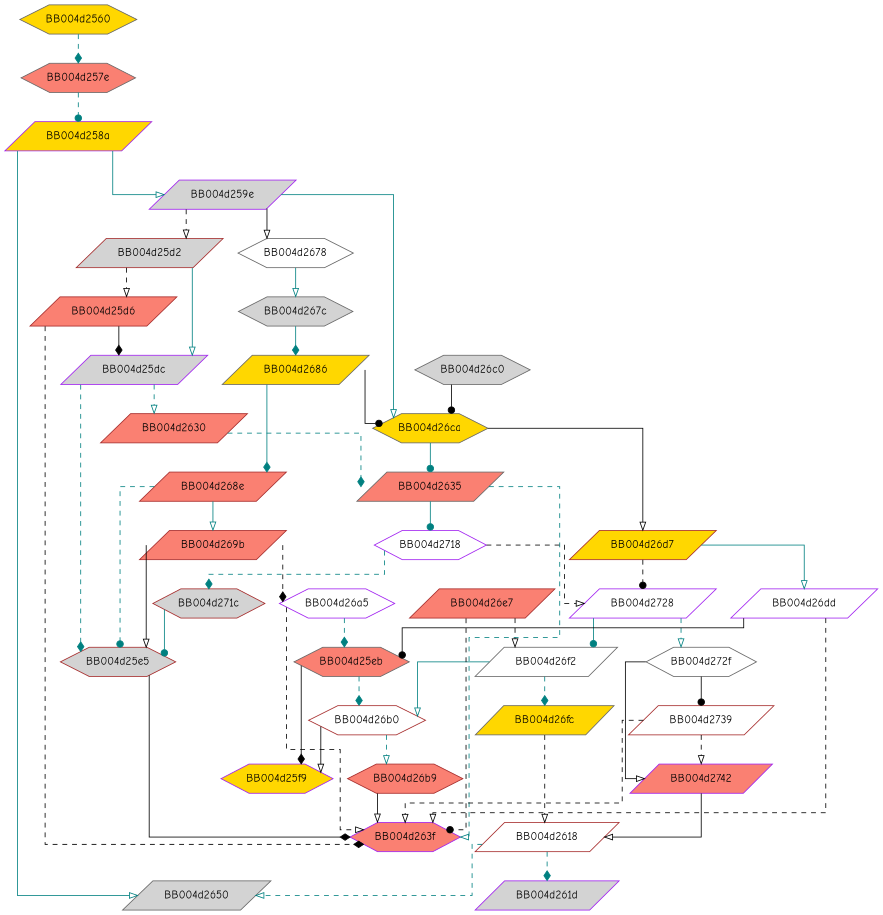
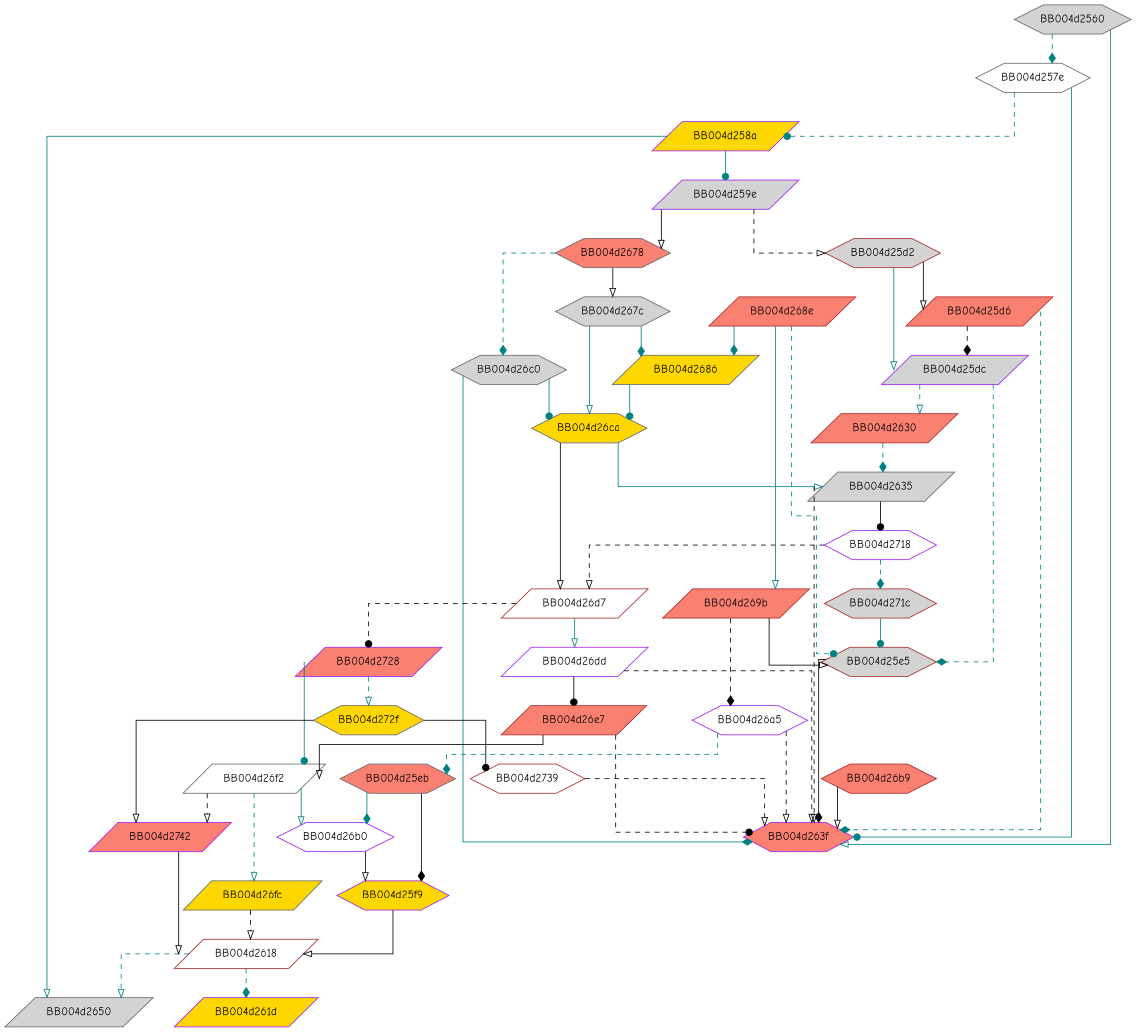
node "BB004d2560": fillcolor gold -> lightgrey
node "BB004d257e": fillcolor salmon -> white
edge "BB004d258a" -> "BB004d259e": arrowhead onormal -> dot
edge "BB004d259e" -> "BB004d26ca": now "BB004d267c" -> "BB004d26ca"
node "BB004d25d2": shape parallelogram -> hexagon
node "BB004d2678": fillcolor white -> salmon
edge "BB004d2678" -> "BB004d26c0": added
edge "BB004d25d2" -> "BB004d25d6": style dashed -> solid
edge "BB004d2678" -> "BB004d267c": color teal -> black
edge "BB004d25d6" -> "BB004d25dc": style solid -> dashed
edge "BB004d26c0" -> "BB004d26ca": color black -> teal
edge "BB004d2686" -> "BB004d26ca": color black -> teal
edge "BB004d2686" -> "BB004d268e": reversed
edge "BB004d26ca" -> "BB004d2635": arrowhead dot -> onormal
node "BB004d2635": fillcolor salmon -> lightgrey
edge "BB004d2635" -> "BB004d2718": color teal -> black
edge "BB004d2718" -> "BB004d2728": now "BB004d2718" -> "BB004d26d7"
node "BB004d26d7": fillcolor gold -> white
edge "BB004d257e" -> "BB004d263f": added
edge "BB004d2560" -> "BB004d263f": added
node "BB004d2728": fillcolor white -> salmon
edge "BB004d26dd" -> "BB004d25eb": now "BB004d26dd" -> "BB004d26e7"
edge "BB004d26e7" -> "BB004d26f2": style dashed -> solid
edge "BB004d2635" -> "BB004d263f": color teal -> black
node "BB004d272f": fillcolor white -> gold
edge "BB004d25eb" -> "BB004d26b0": style dashed -> solid
edge "BB004d26f2" -> "BB004d26fc": arrowhead diamond -> onormal
node "BB004d26b0": color brown -> purple
node "BB004d2739": shape parallelogram -> hexagon
edge "BB004d26c0" -> "BB004d263f": added
edge "BB004d25d6" -> "BB004d263f": color black -> teal
edge "BB004d26b0" -> "BB004d26b9": removed
edge "BB004d2739" -> "BB004d2742": now "BB004d26f2" -> "BB004d2742"
node "BB004d261d": fillcolor lightgrey -> gold
edge "BB004d25f9" -> "BB004d2618": added
